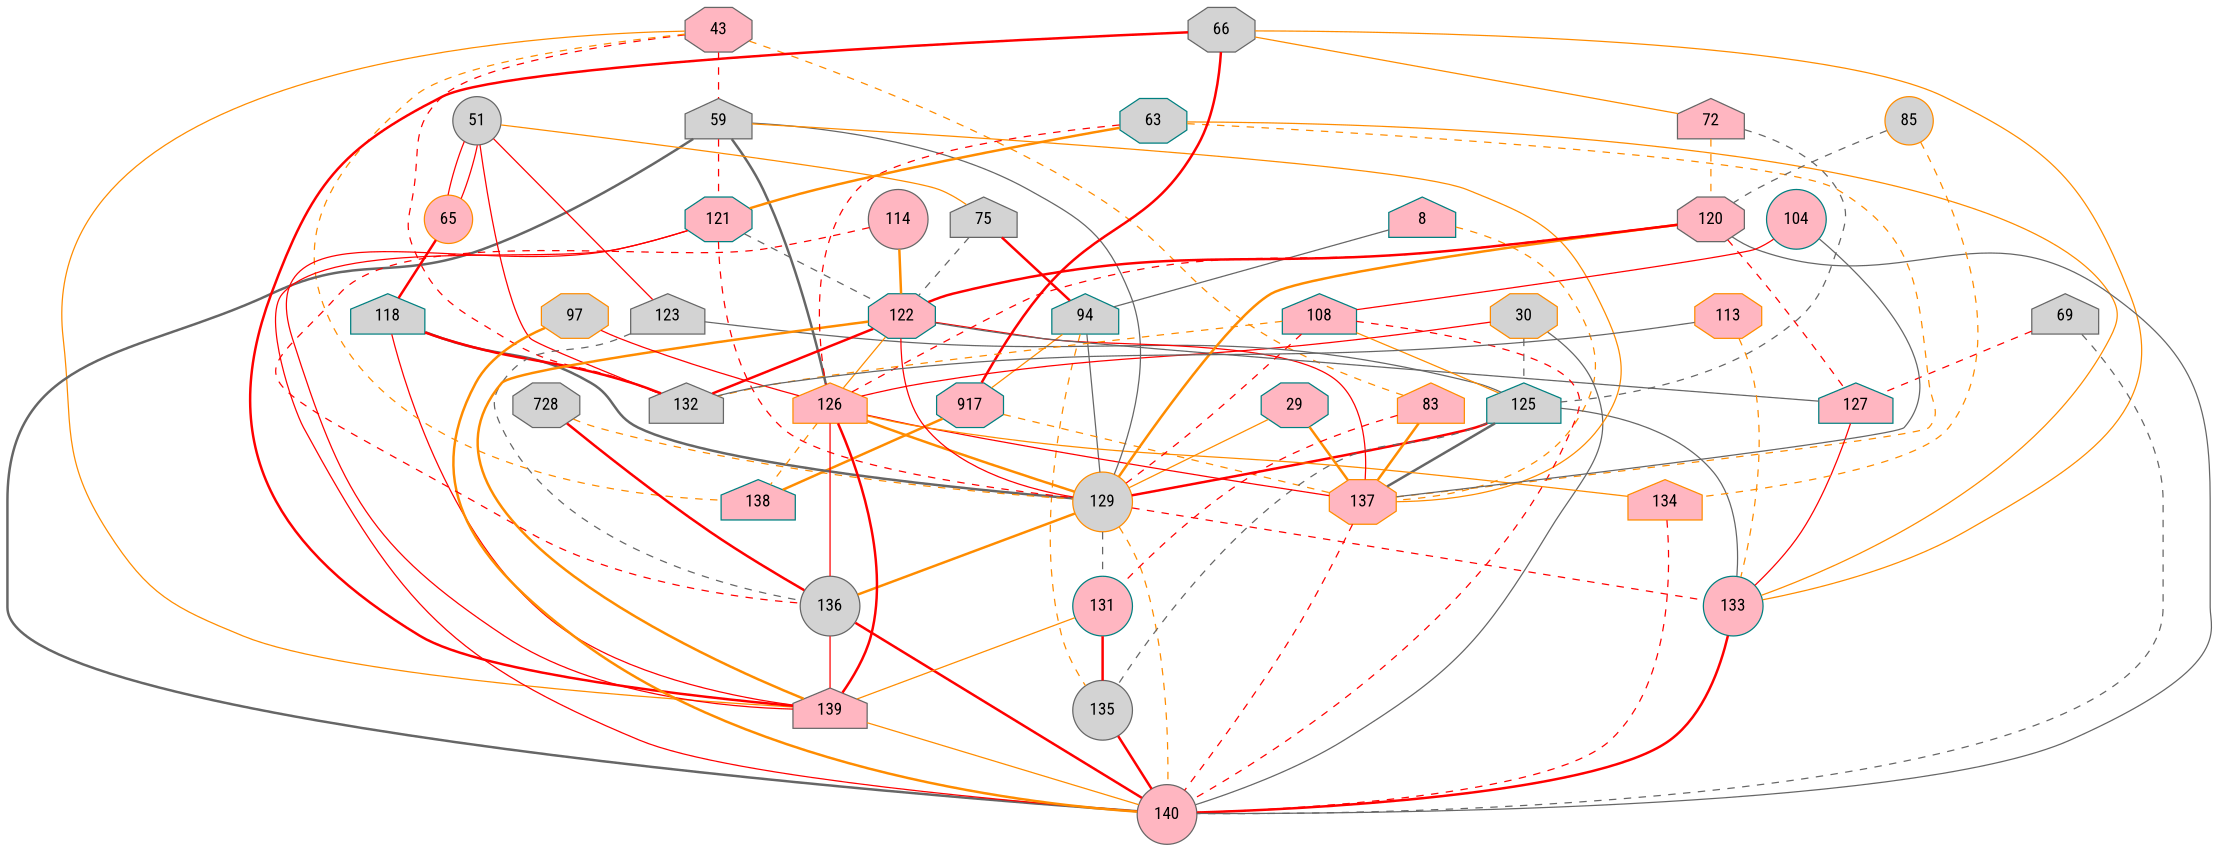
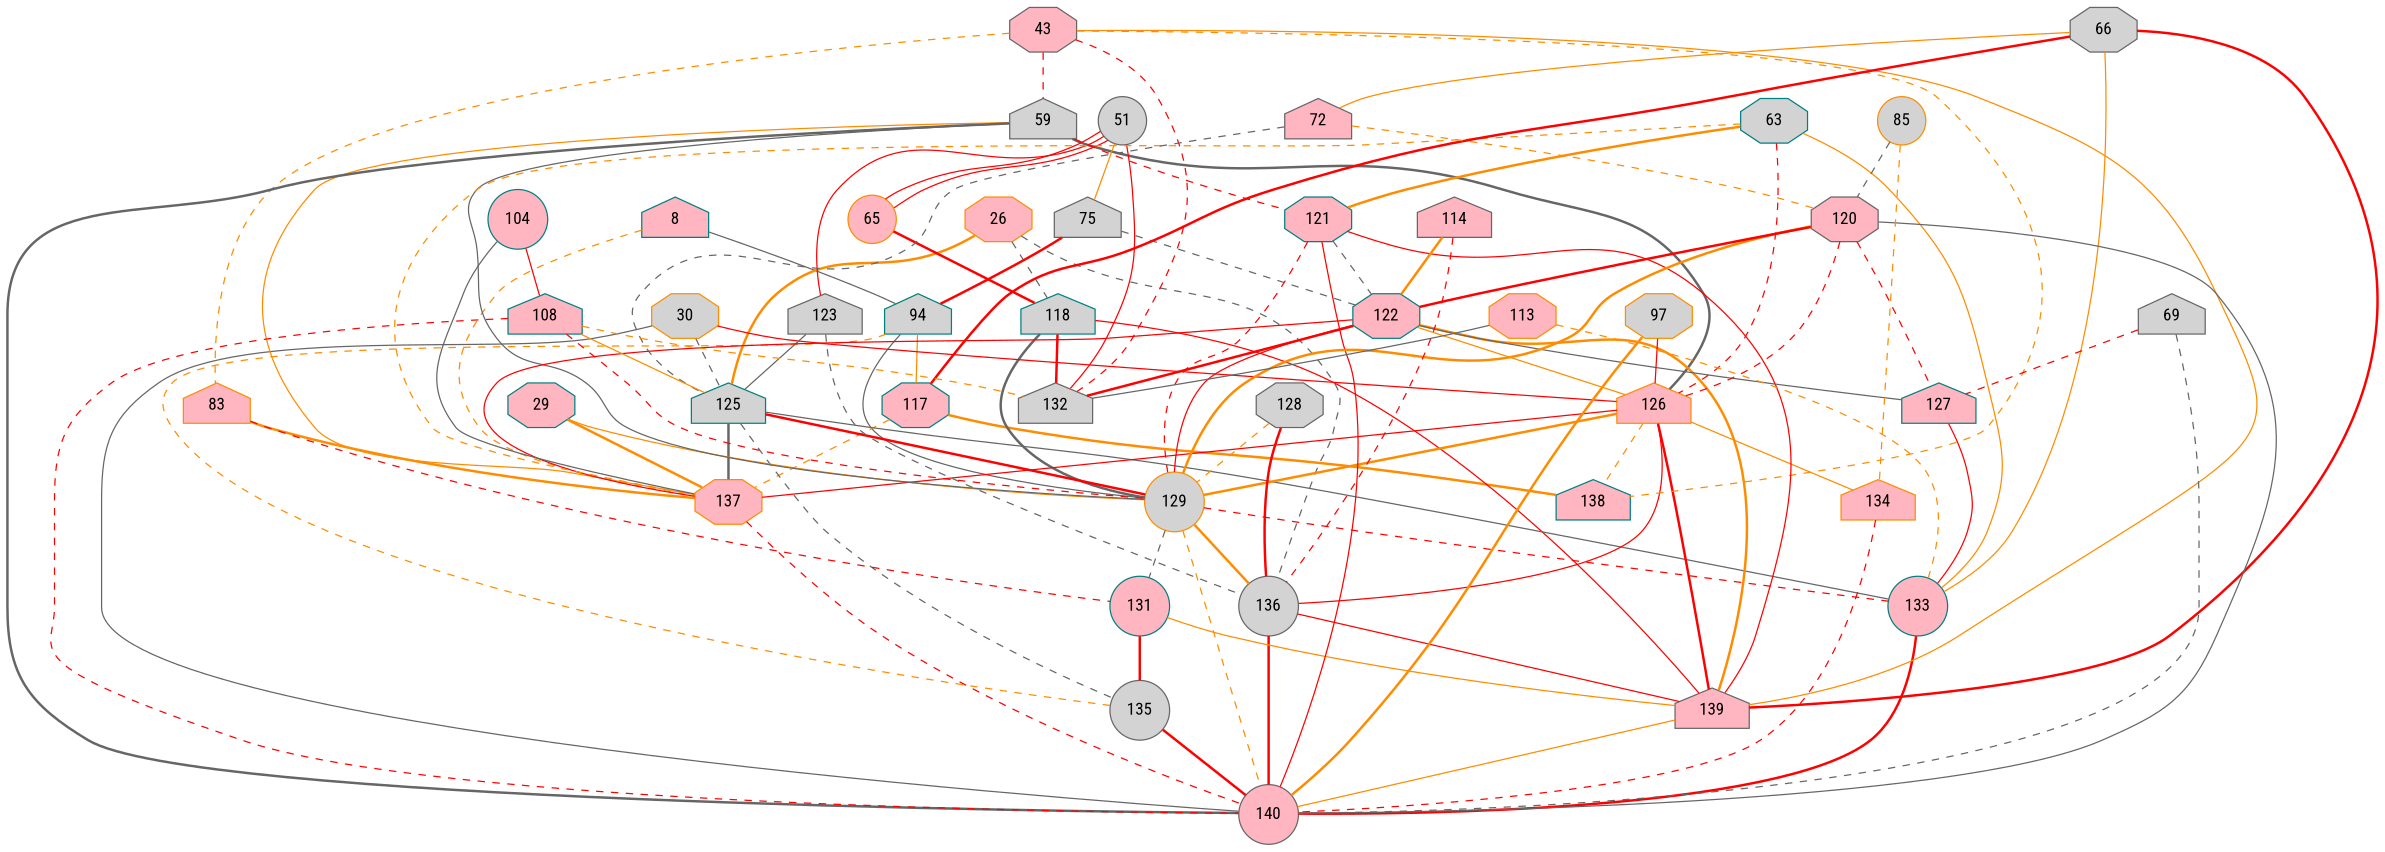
node "114": shape circle -> house
node "26": added
node "728": label "728" -> "128"
node "917": label "917" -> "117"
